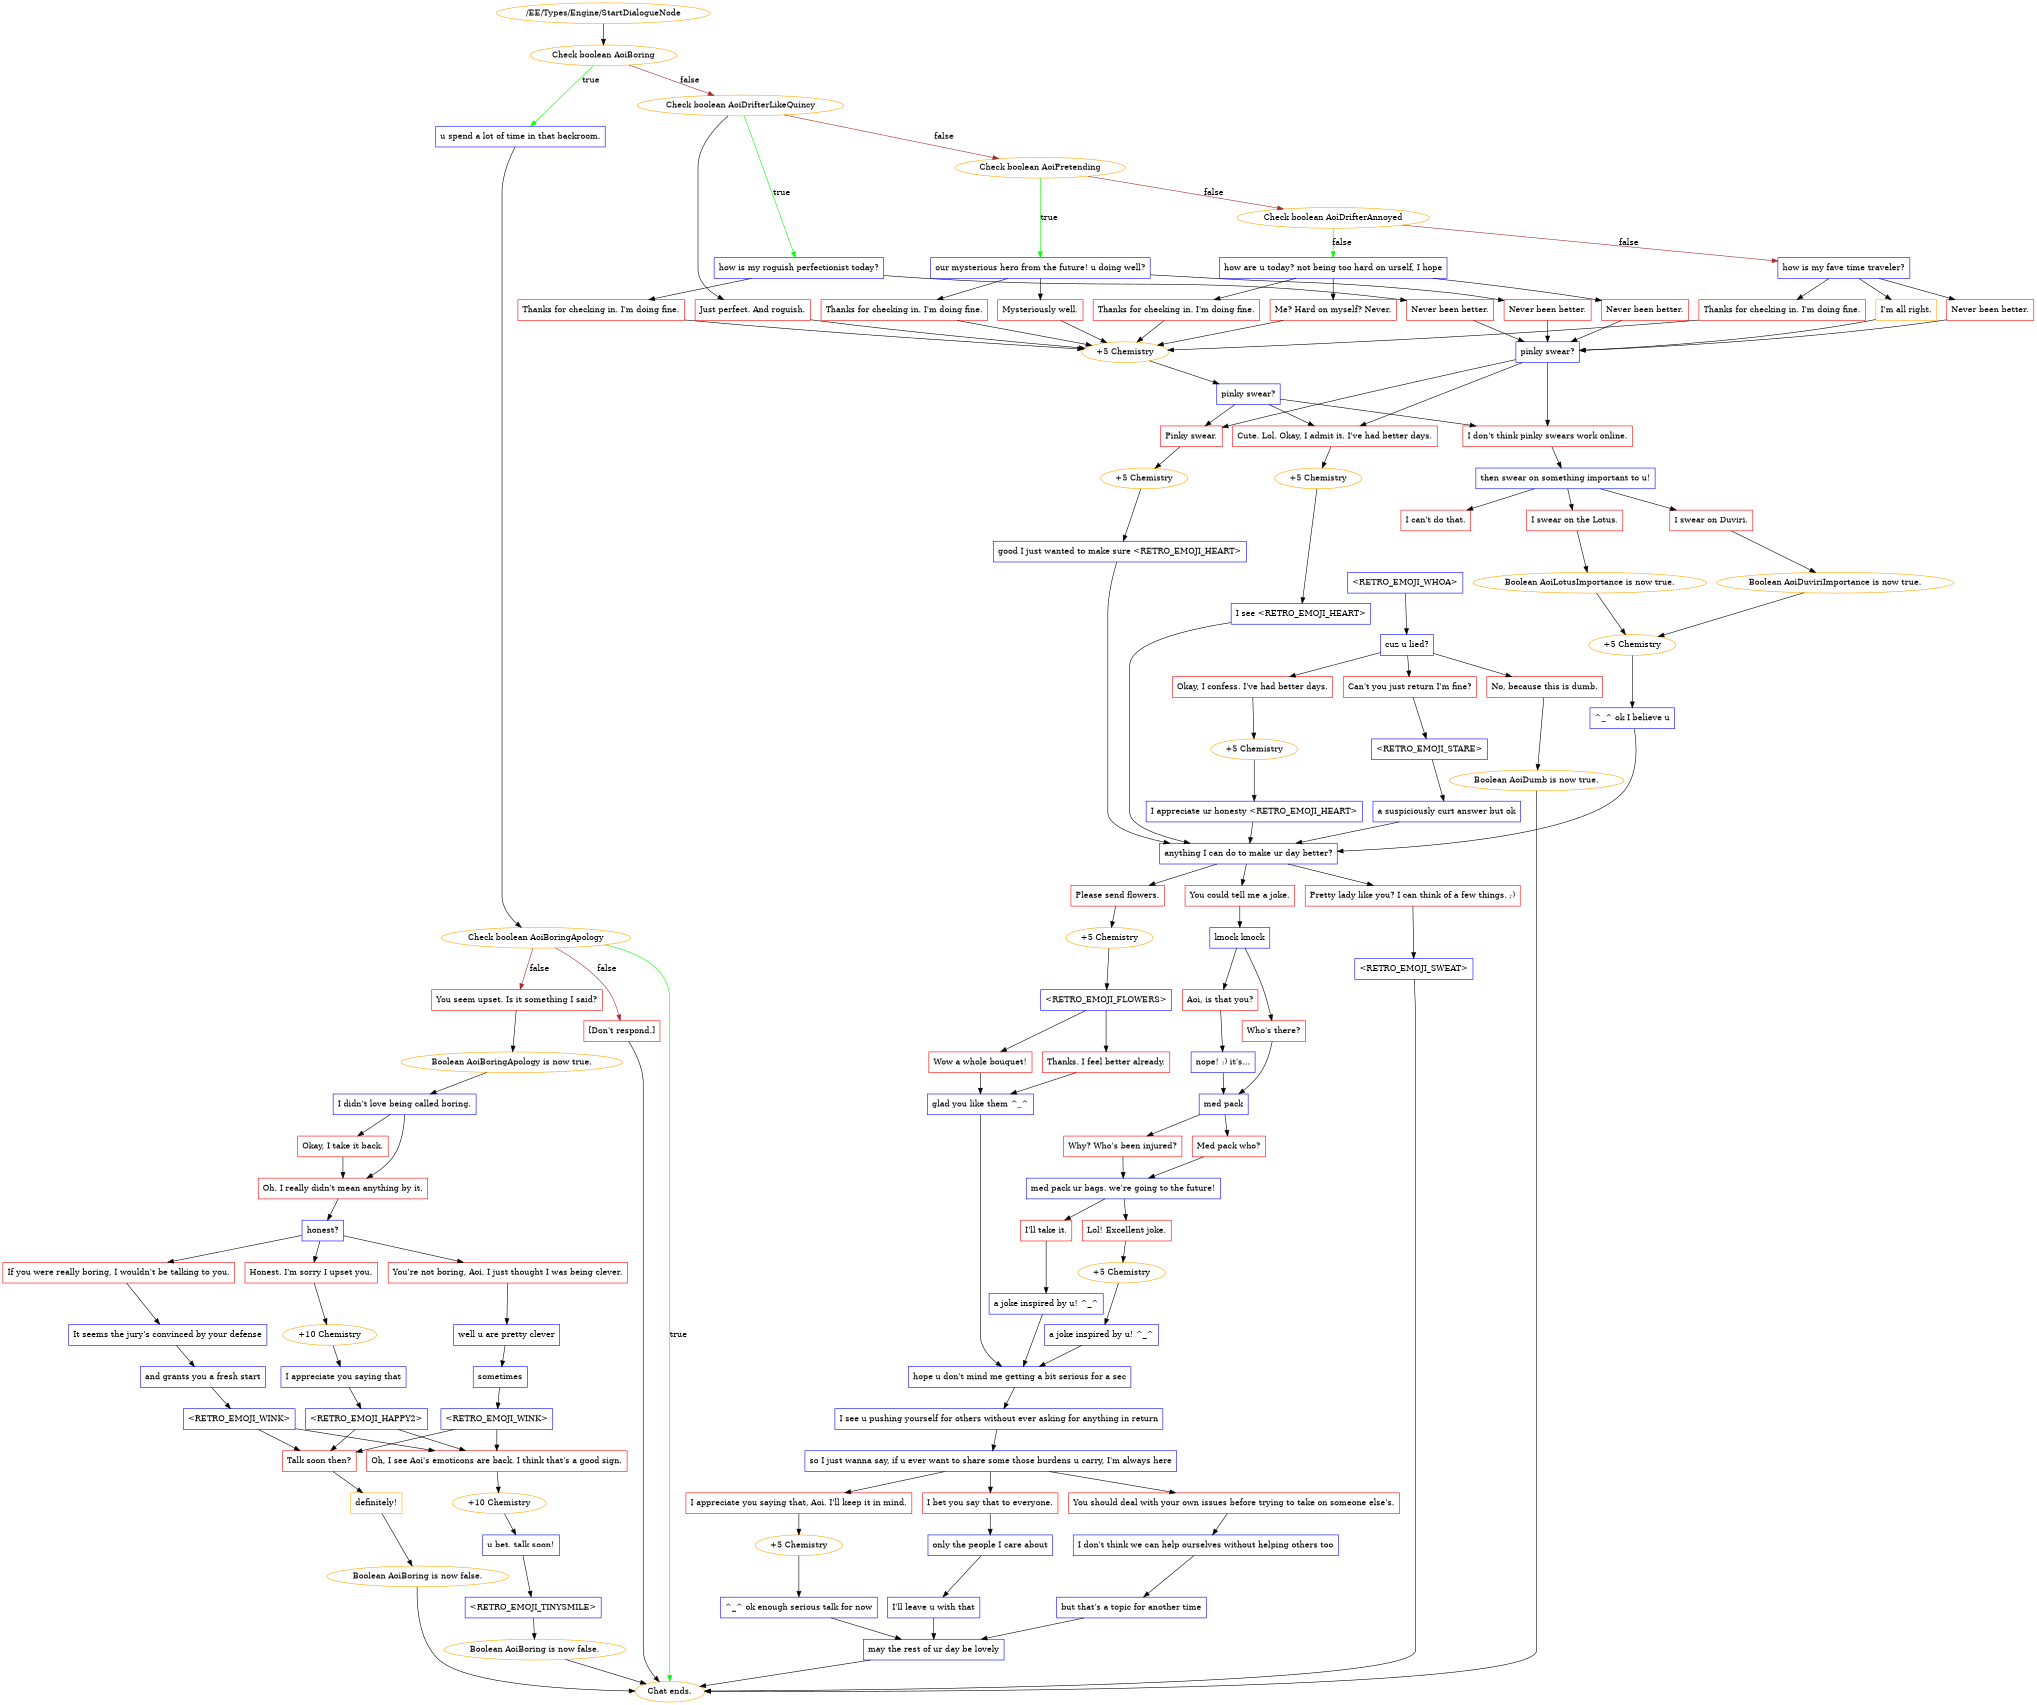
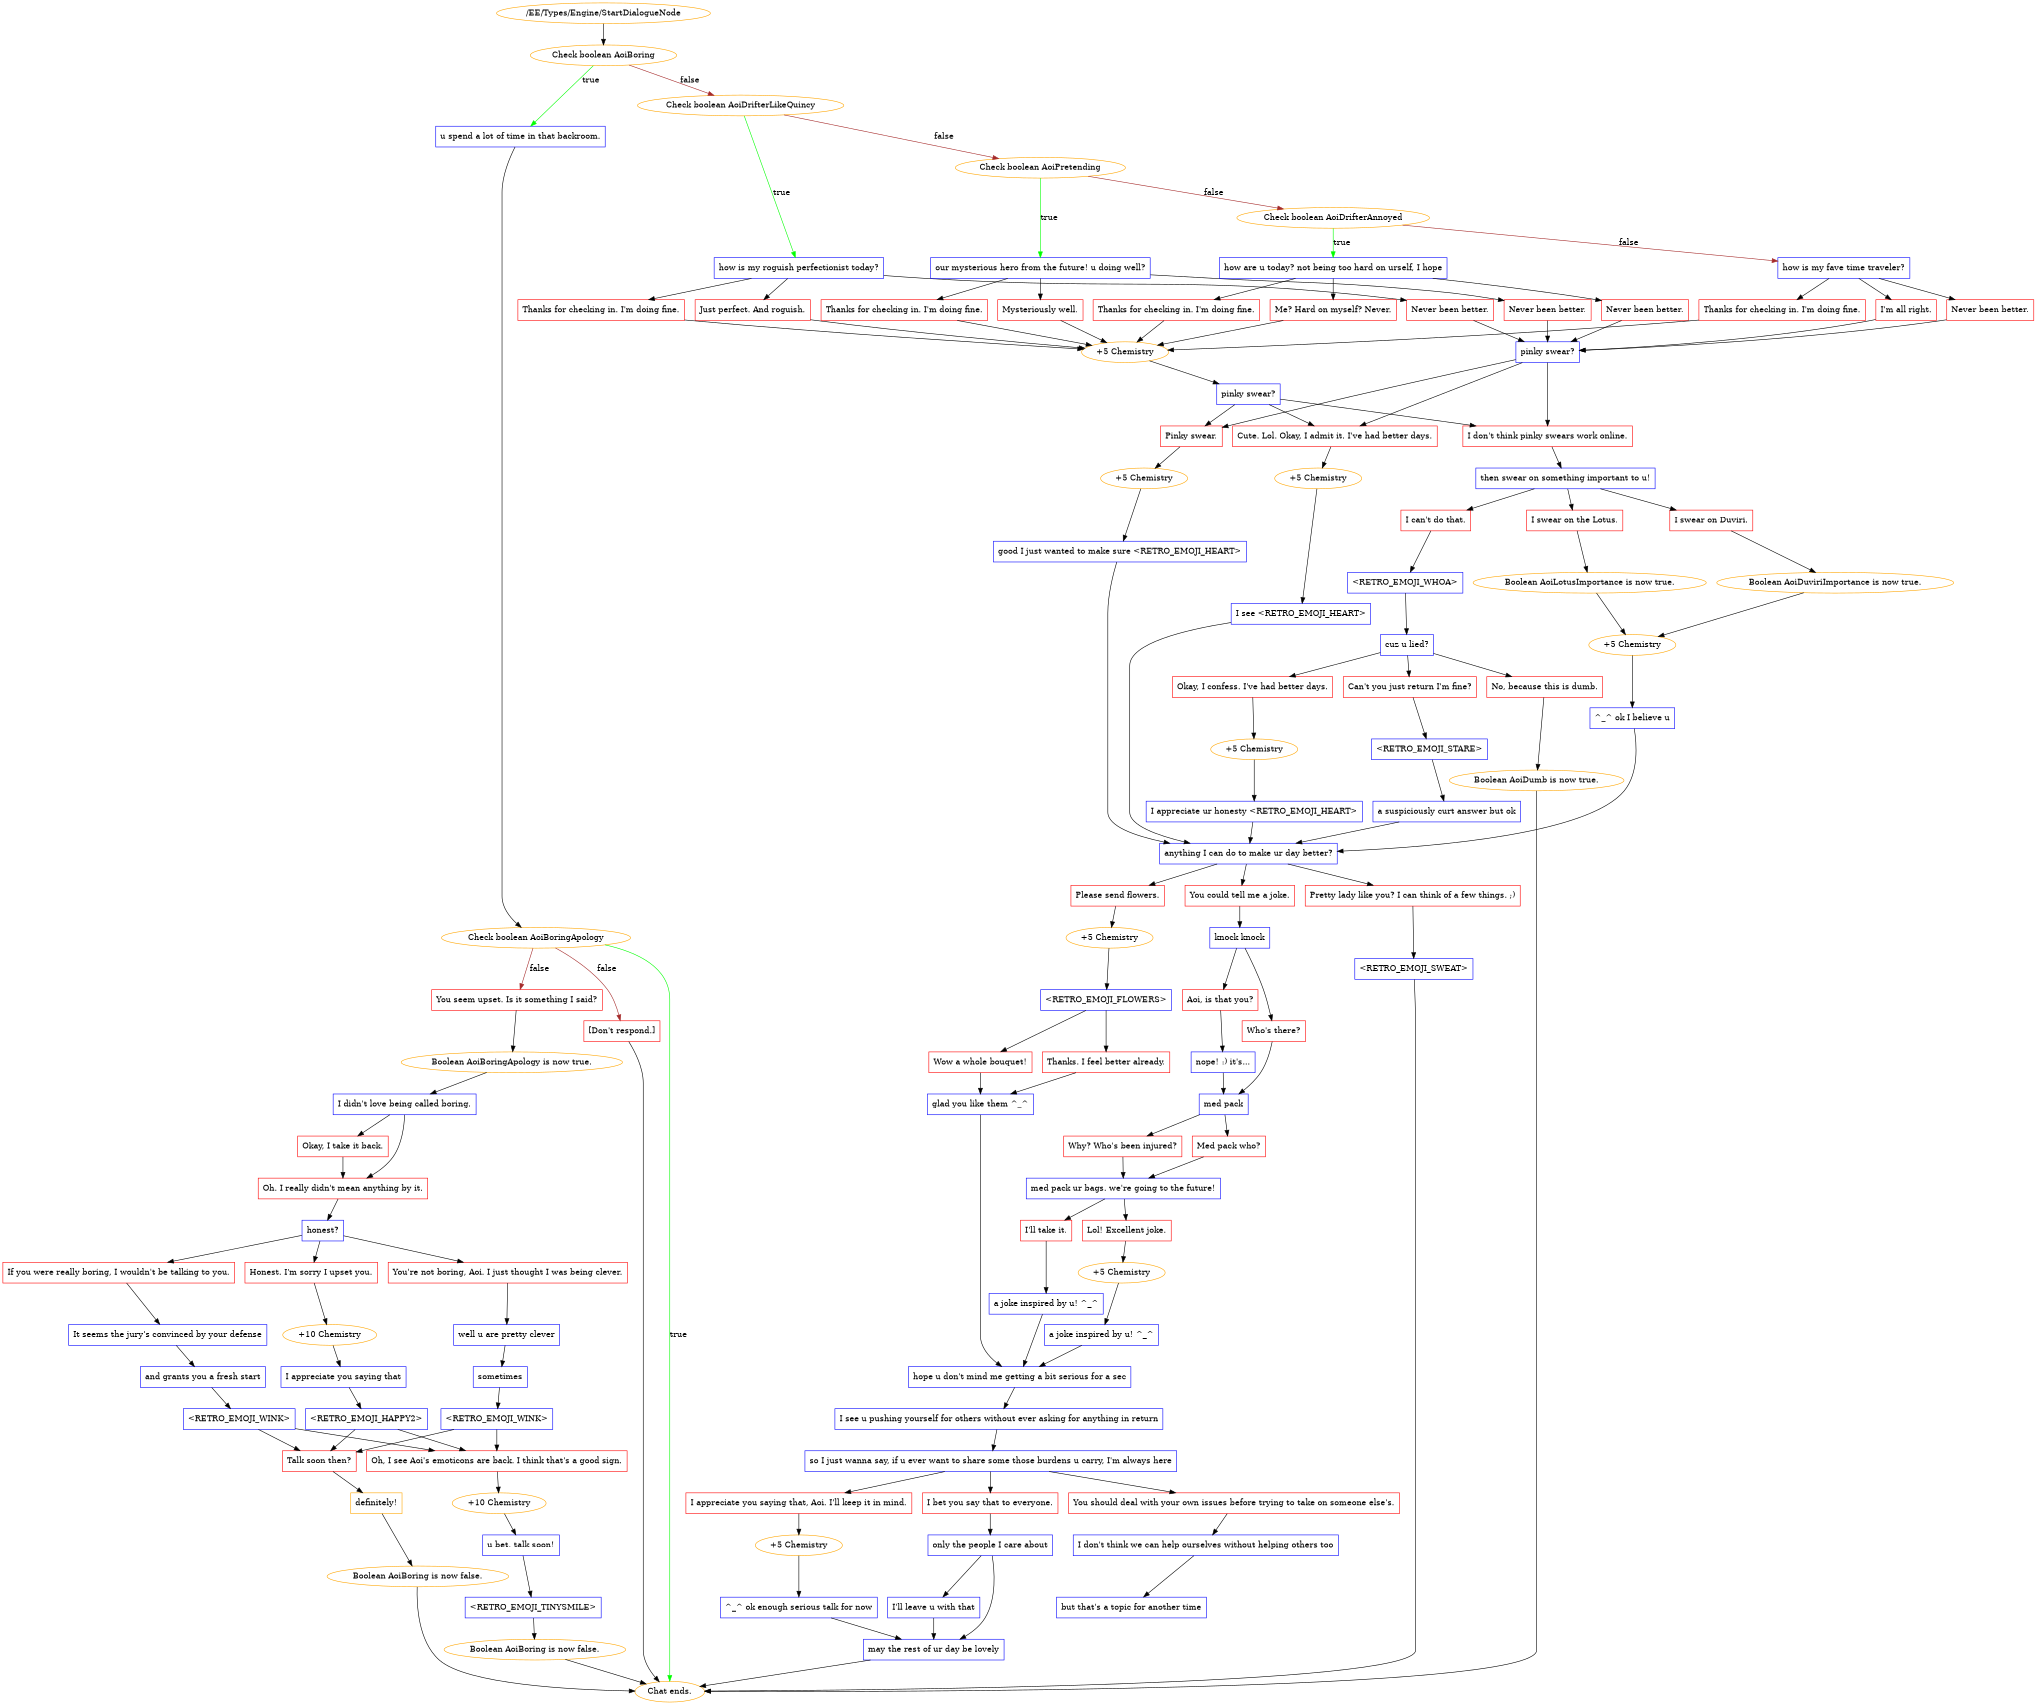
edge "Check boolean AoiDrifterLikeQuincy" -> "Just perfect. And roguish.": now "how is my roguish perfectionist today?" -> "Just perfect. And roguish."
edge "Check boolean AoiDrifterAnnoyed" -> "how are u today? not being too hard on urself, I hope": label "false" -> "true"
node "I'm all right.": color orange -> red
edge "I can't do that." -> "<RETRO_EMOJI_WHOA>": added
edge "but that's a topic for another time" -> "may the rest of ur day be lovely": now "only the people I care about" -> "may the rest of ur day be lovely"
